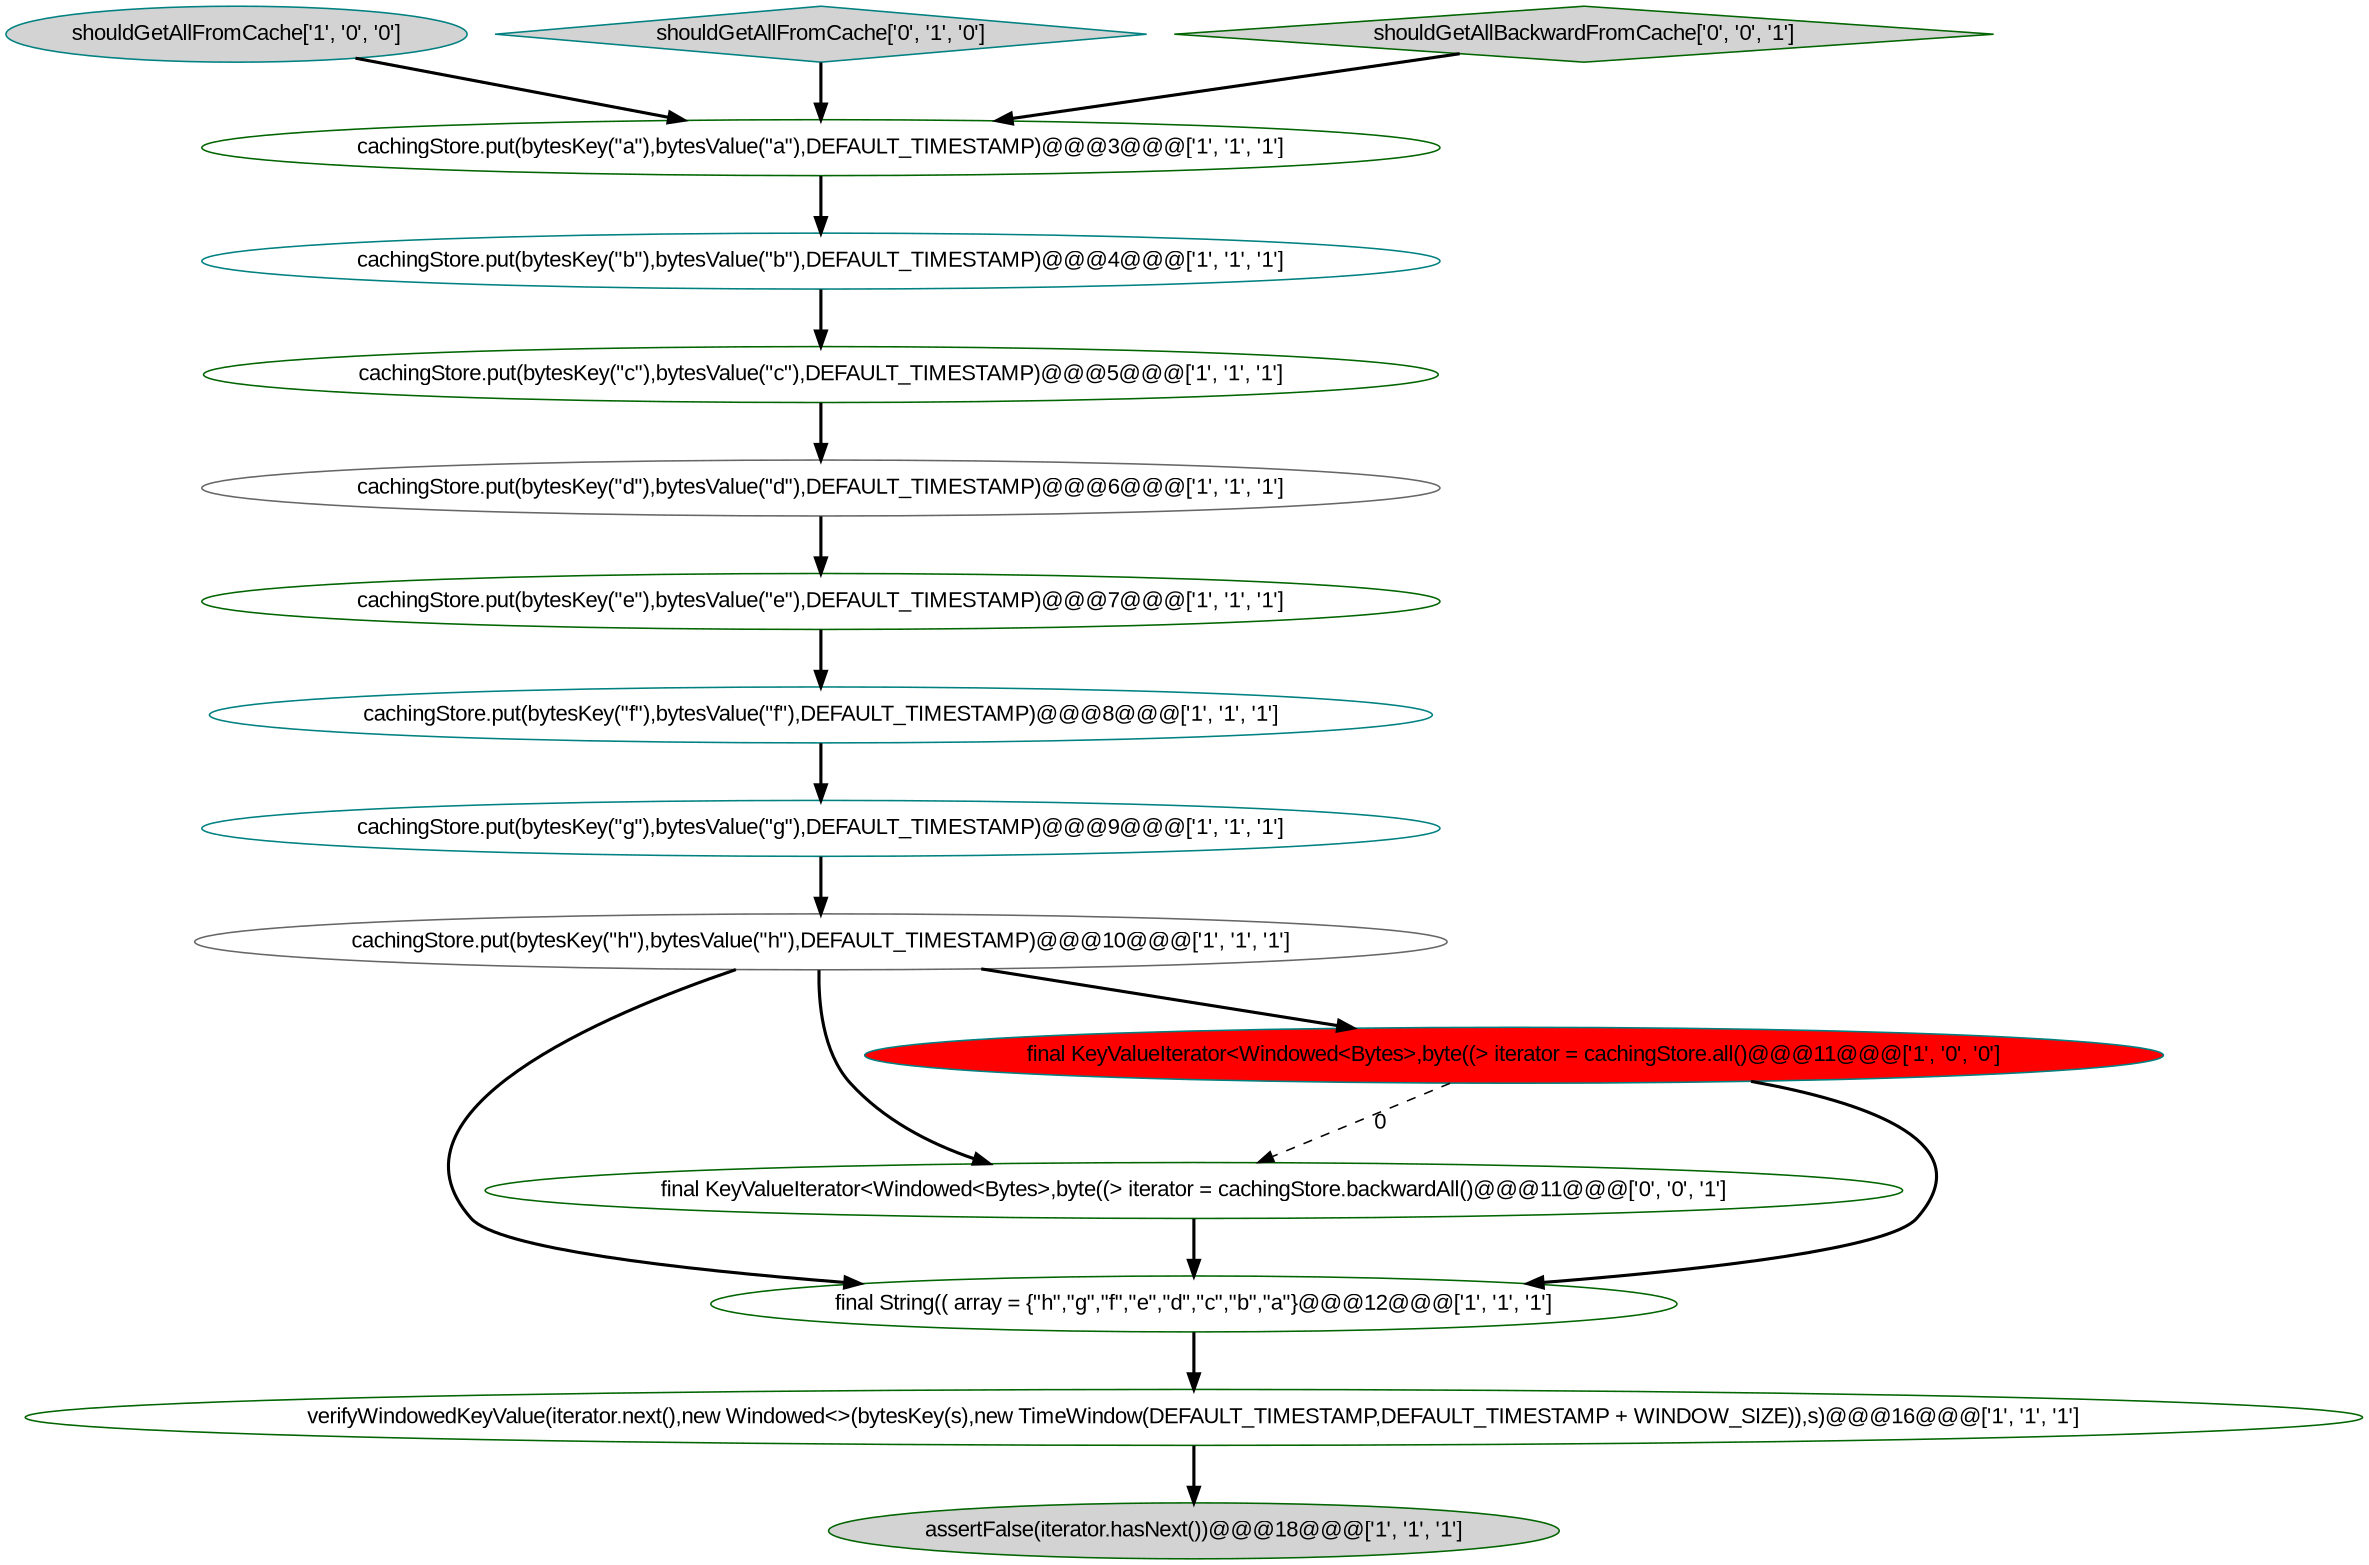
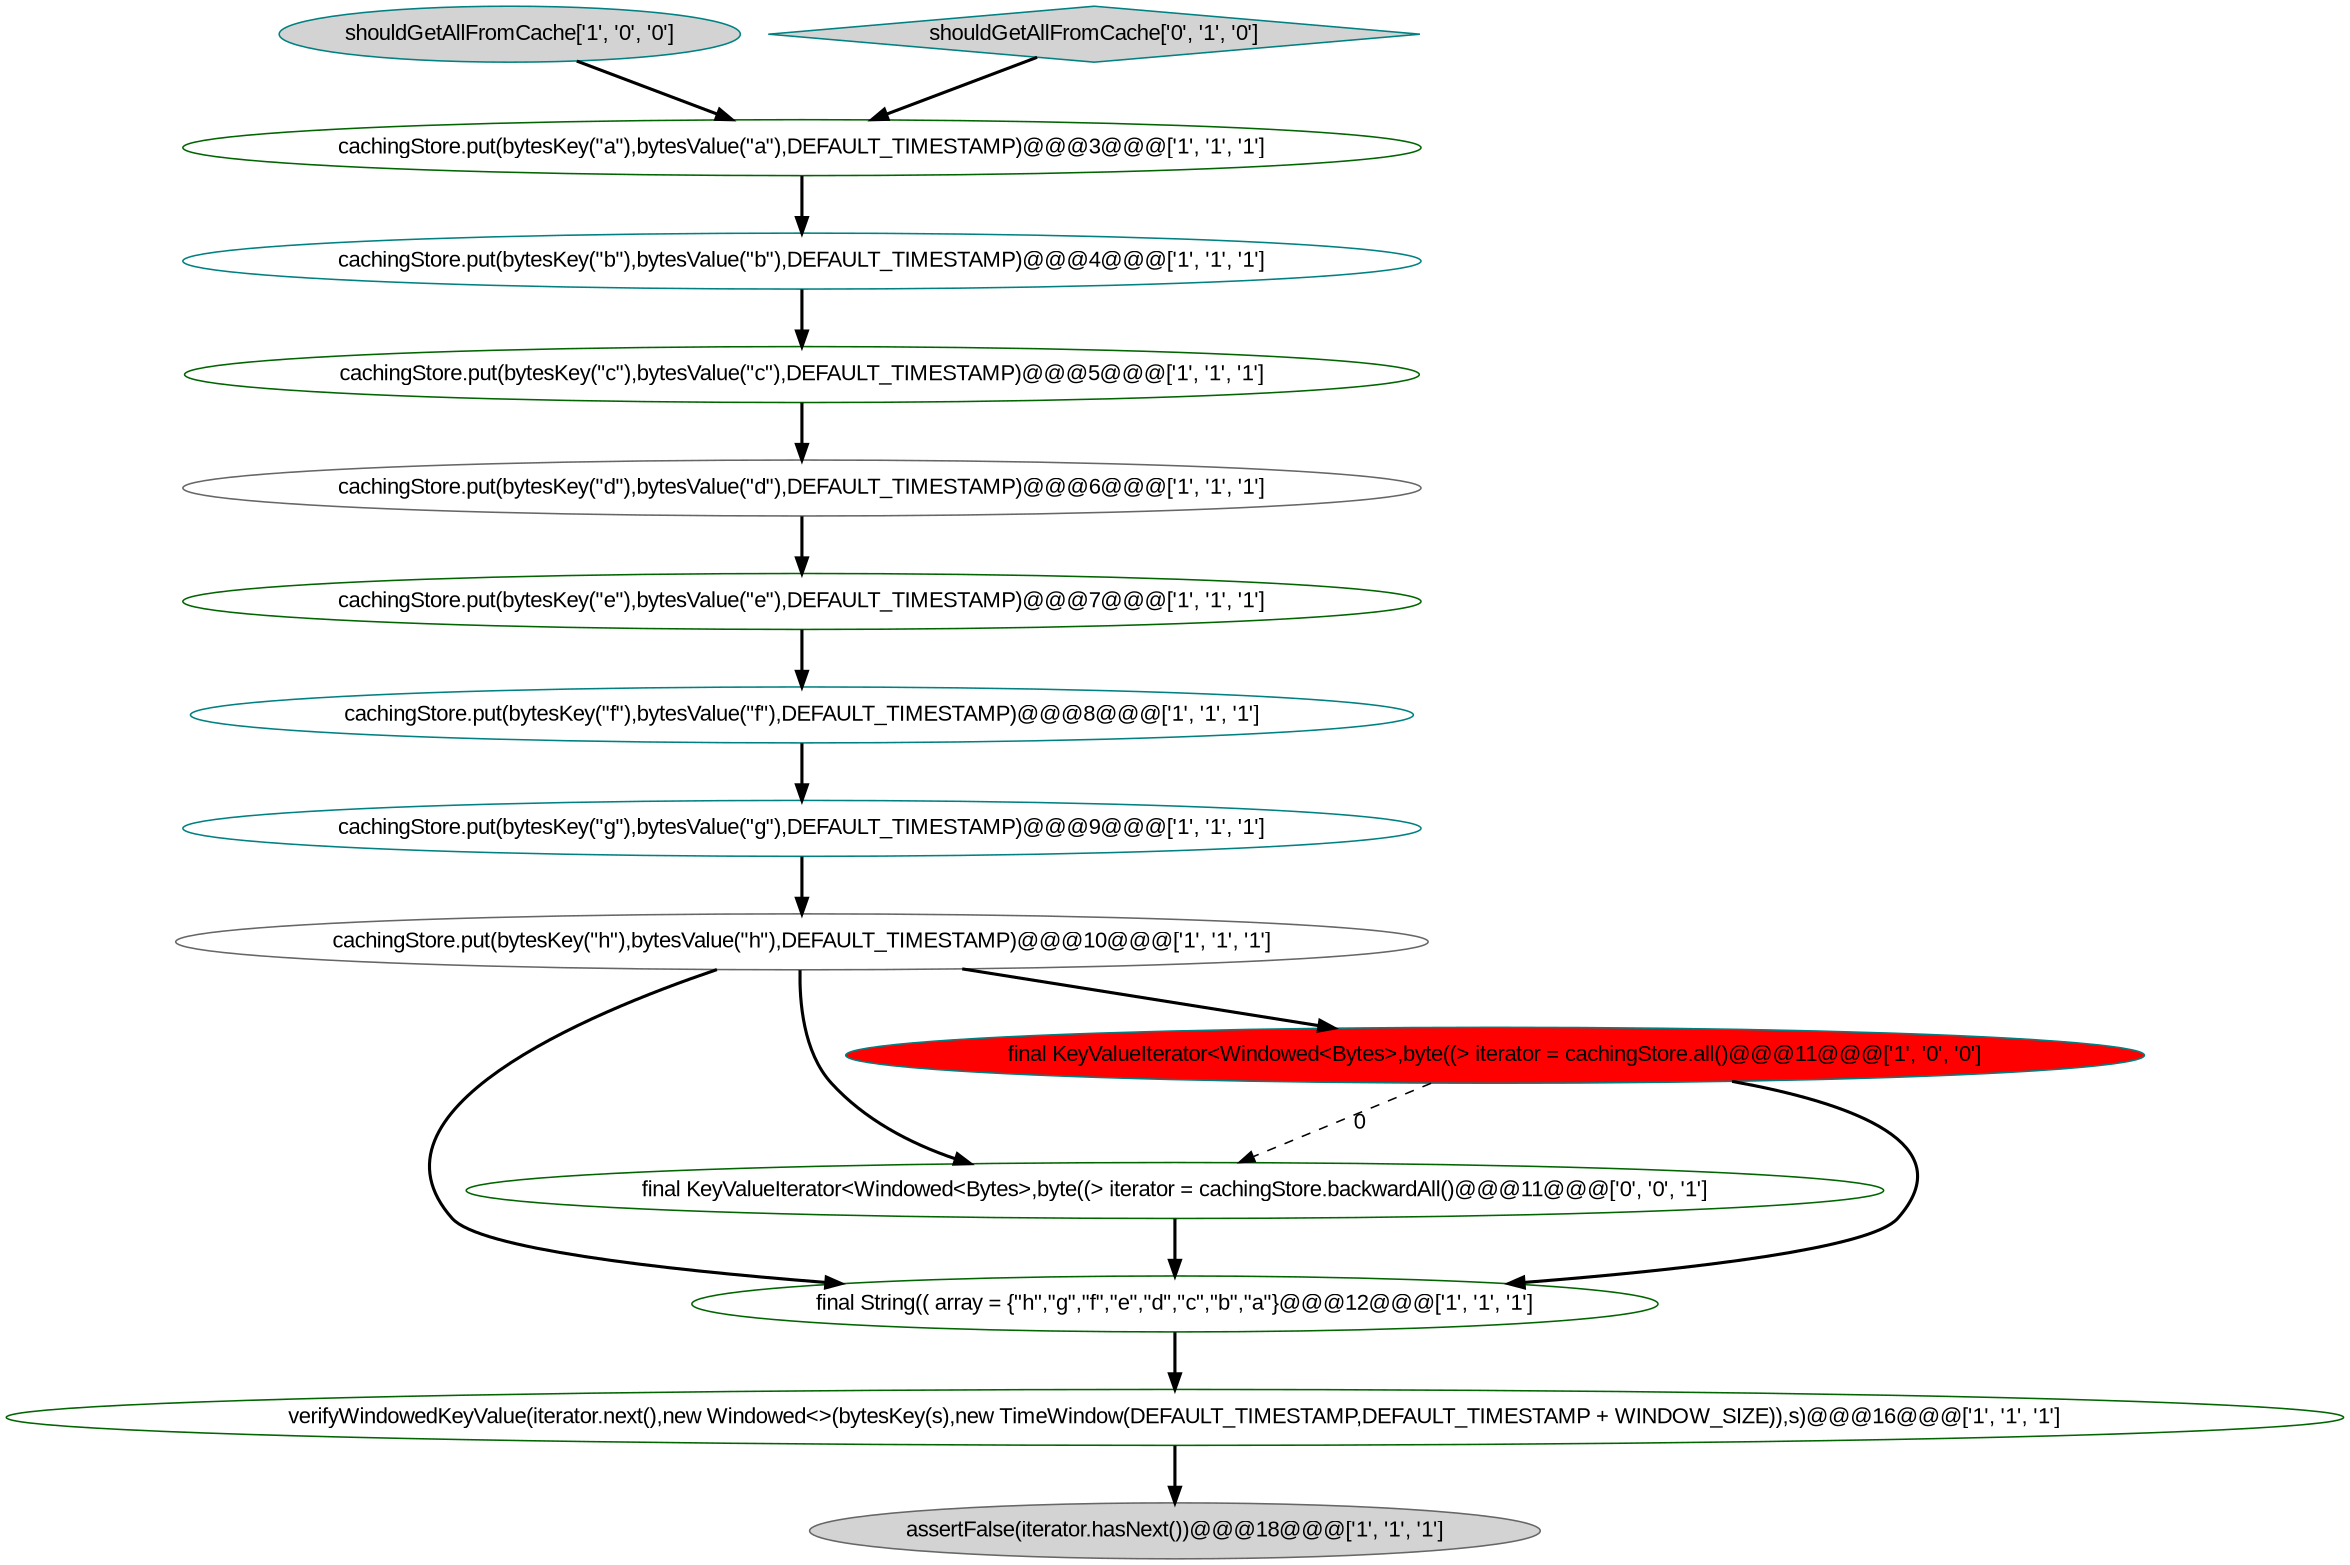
node "shouldGetAllBackwardFromCache['0', '0', '1']": removed
node "assertFalse(iterator.hasNext())@@@18@@@['1', '1', '1']": color darkgreen -> gray40
